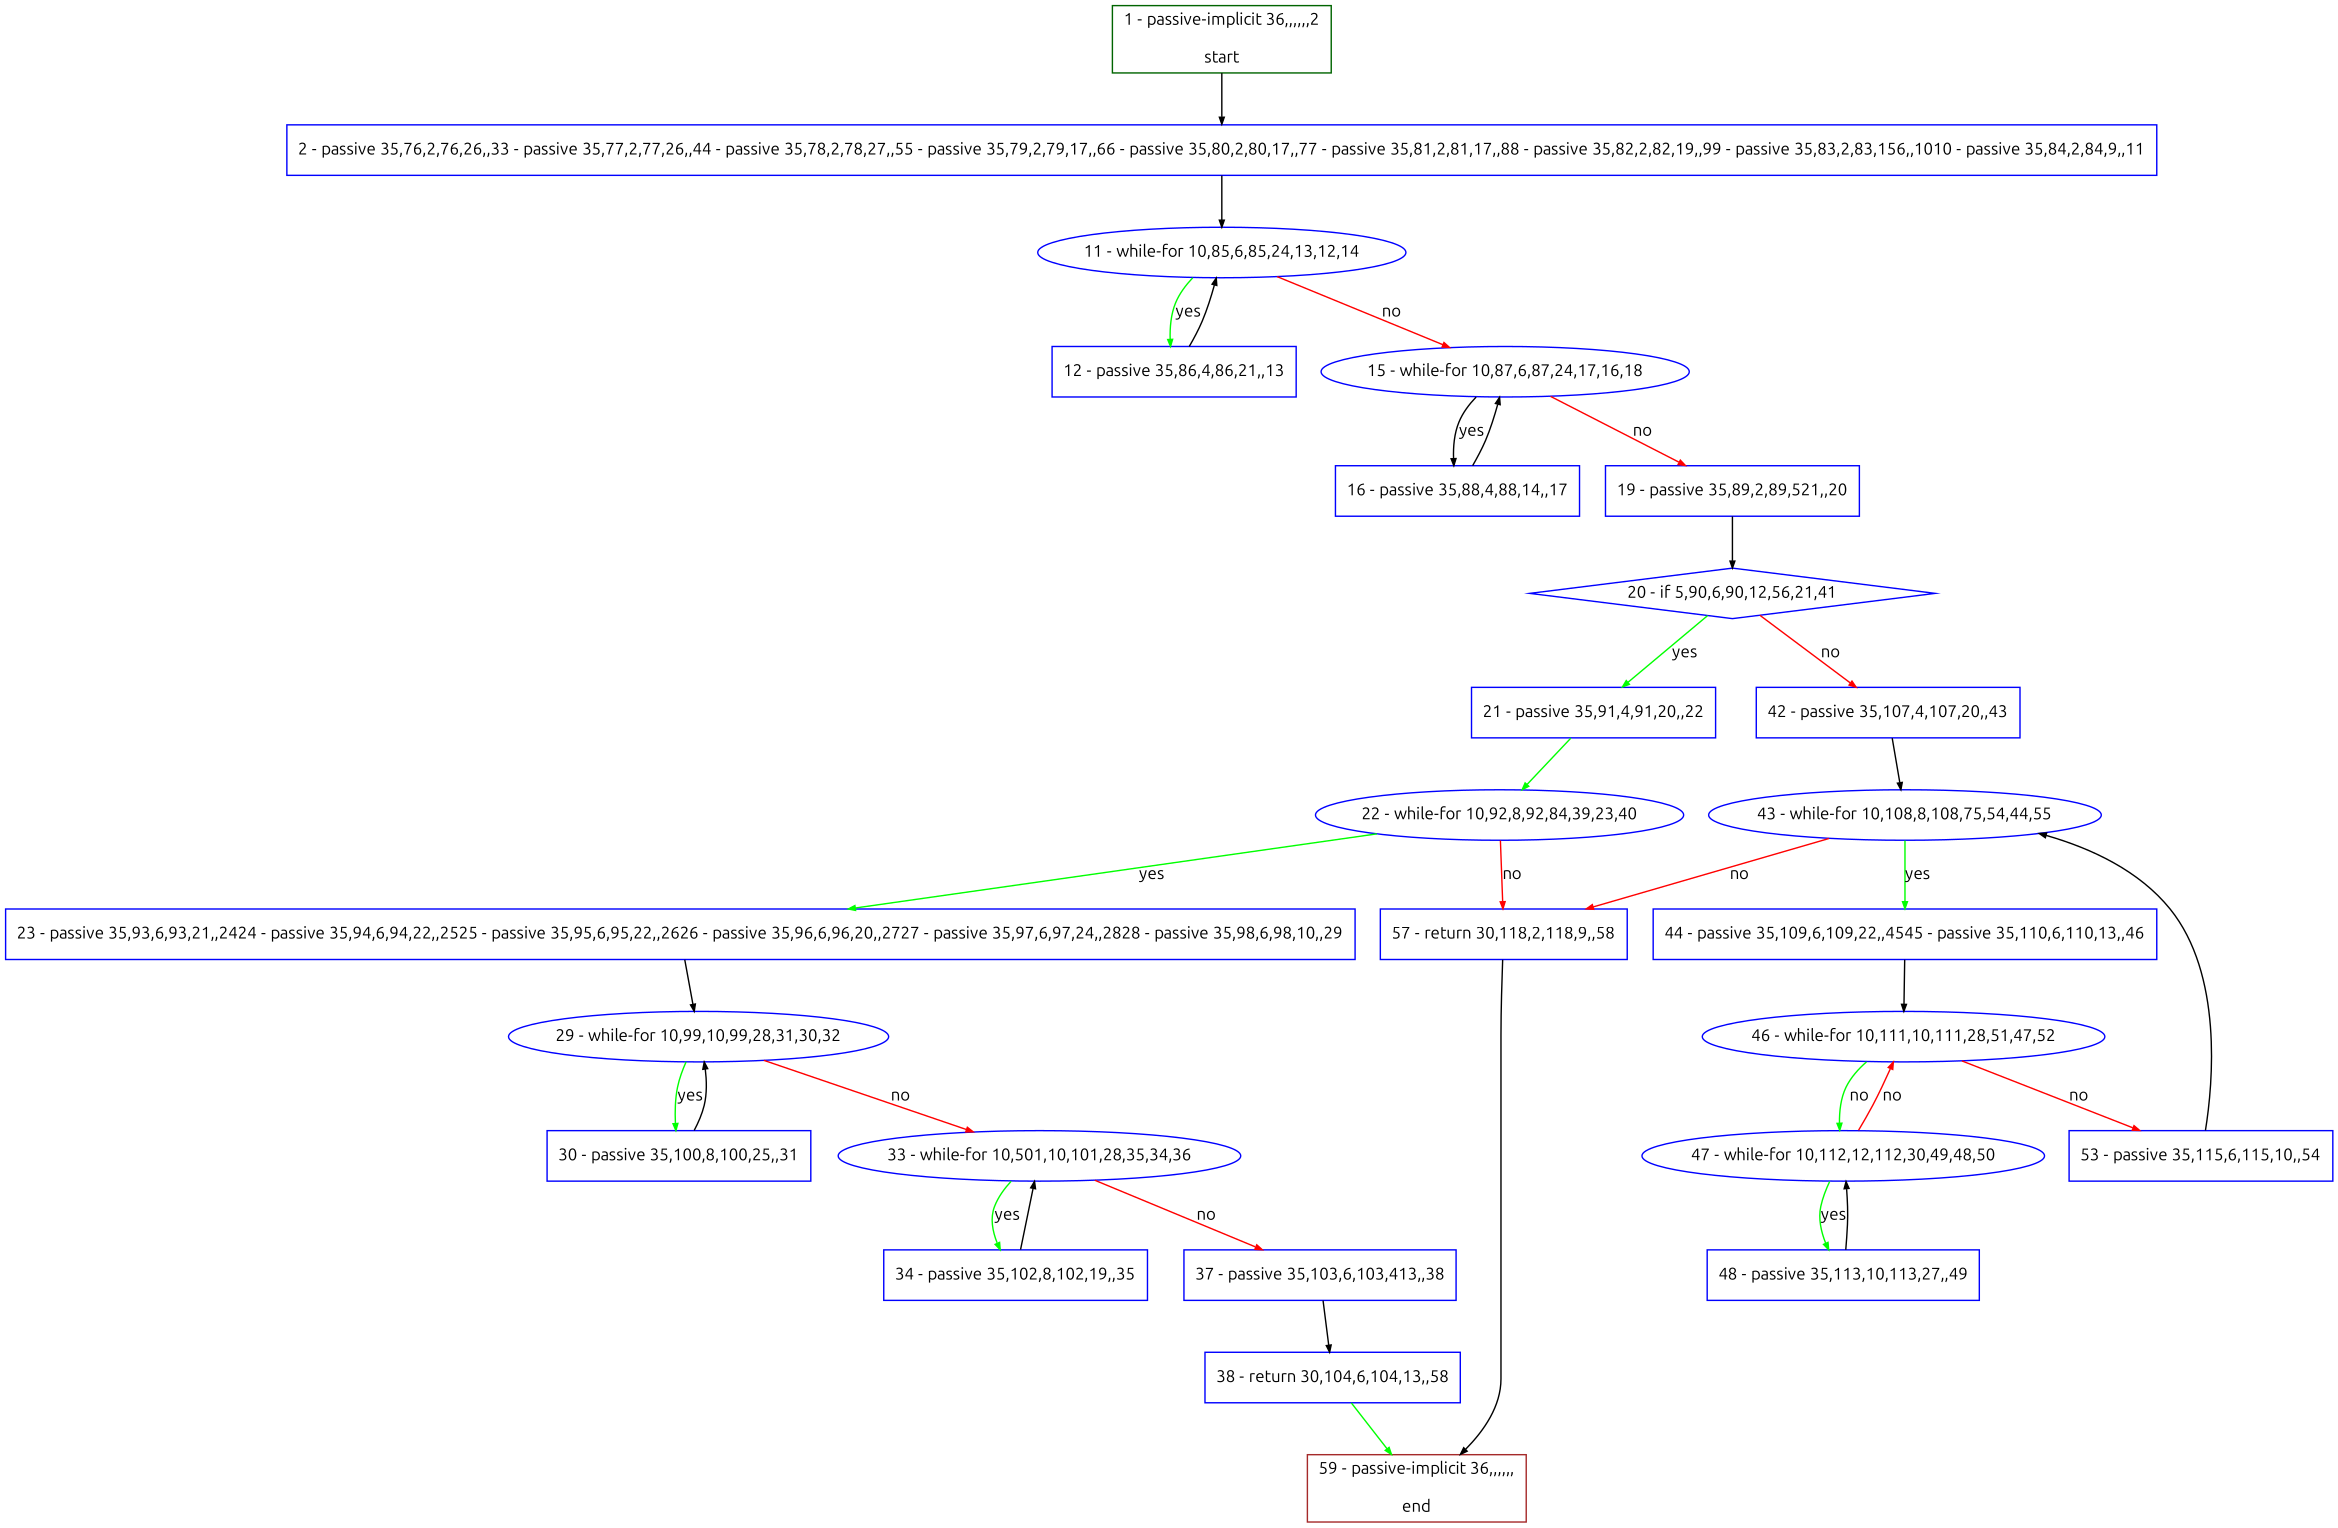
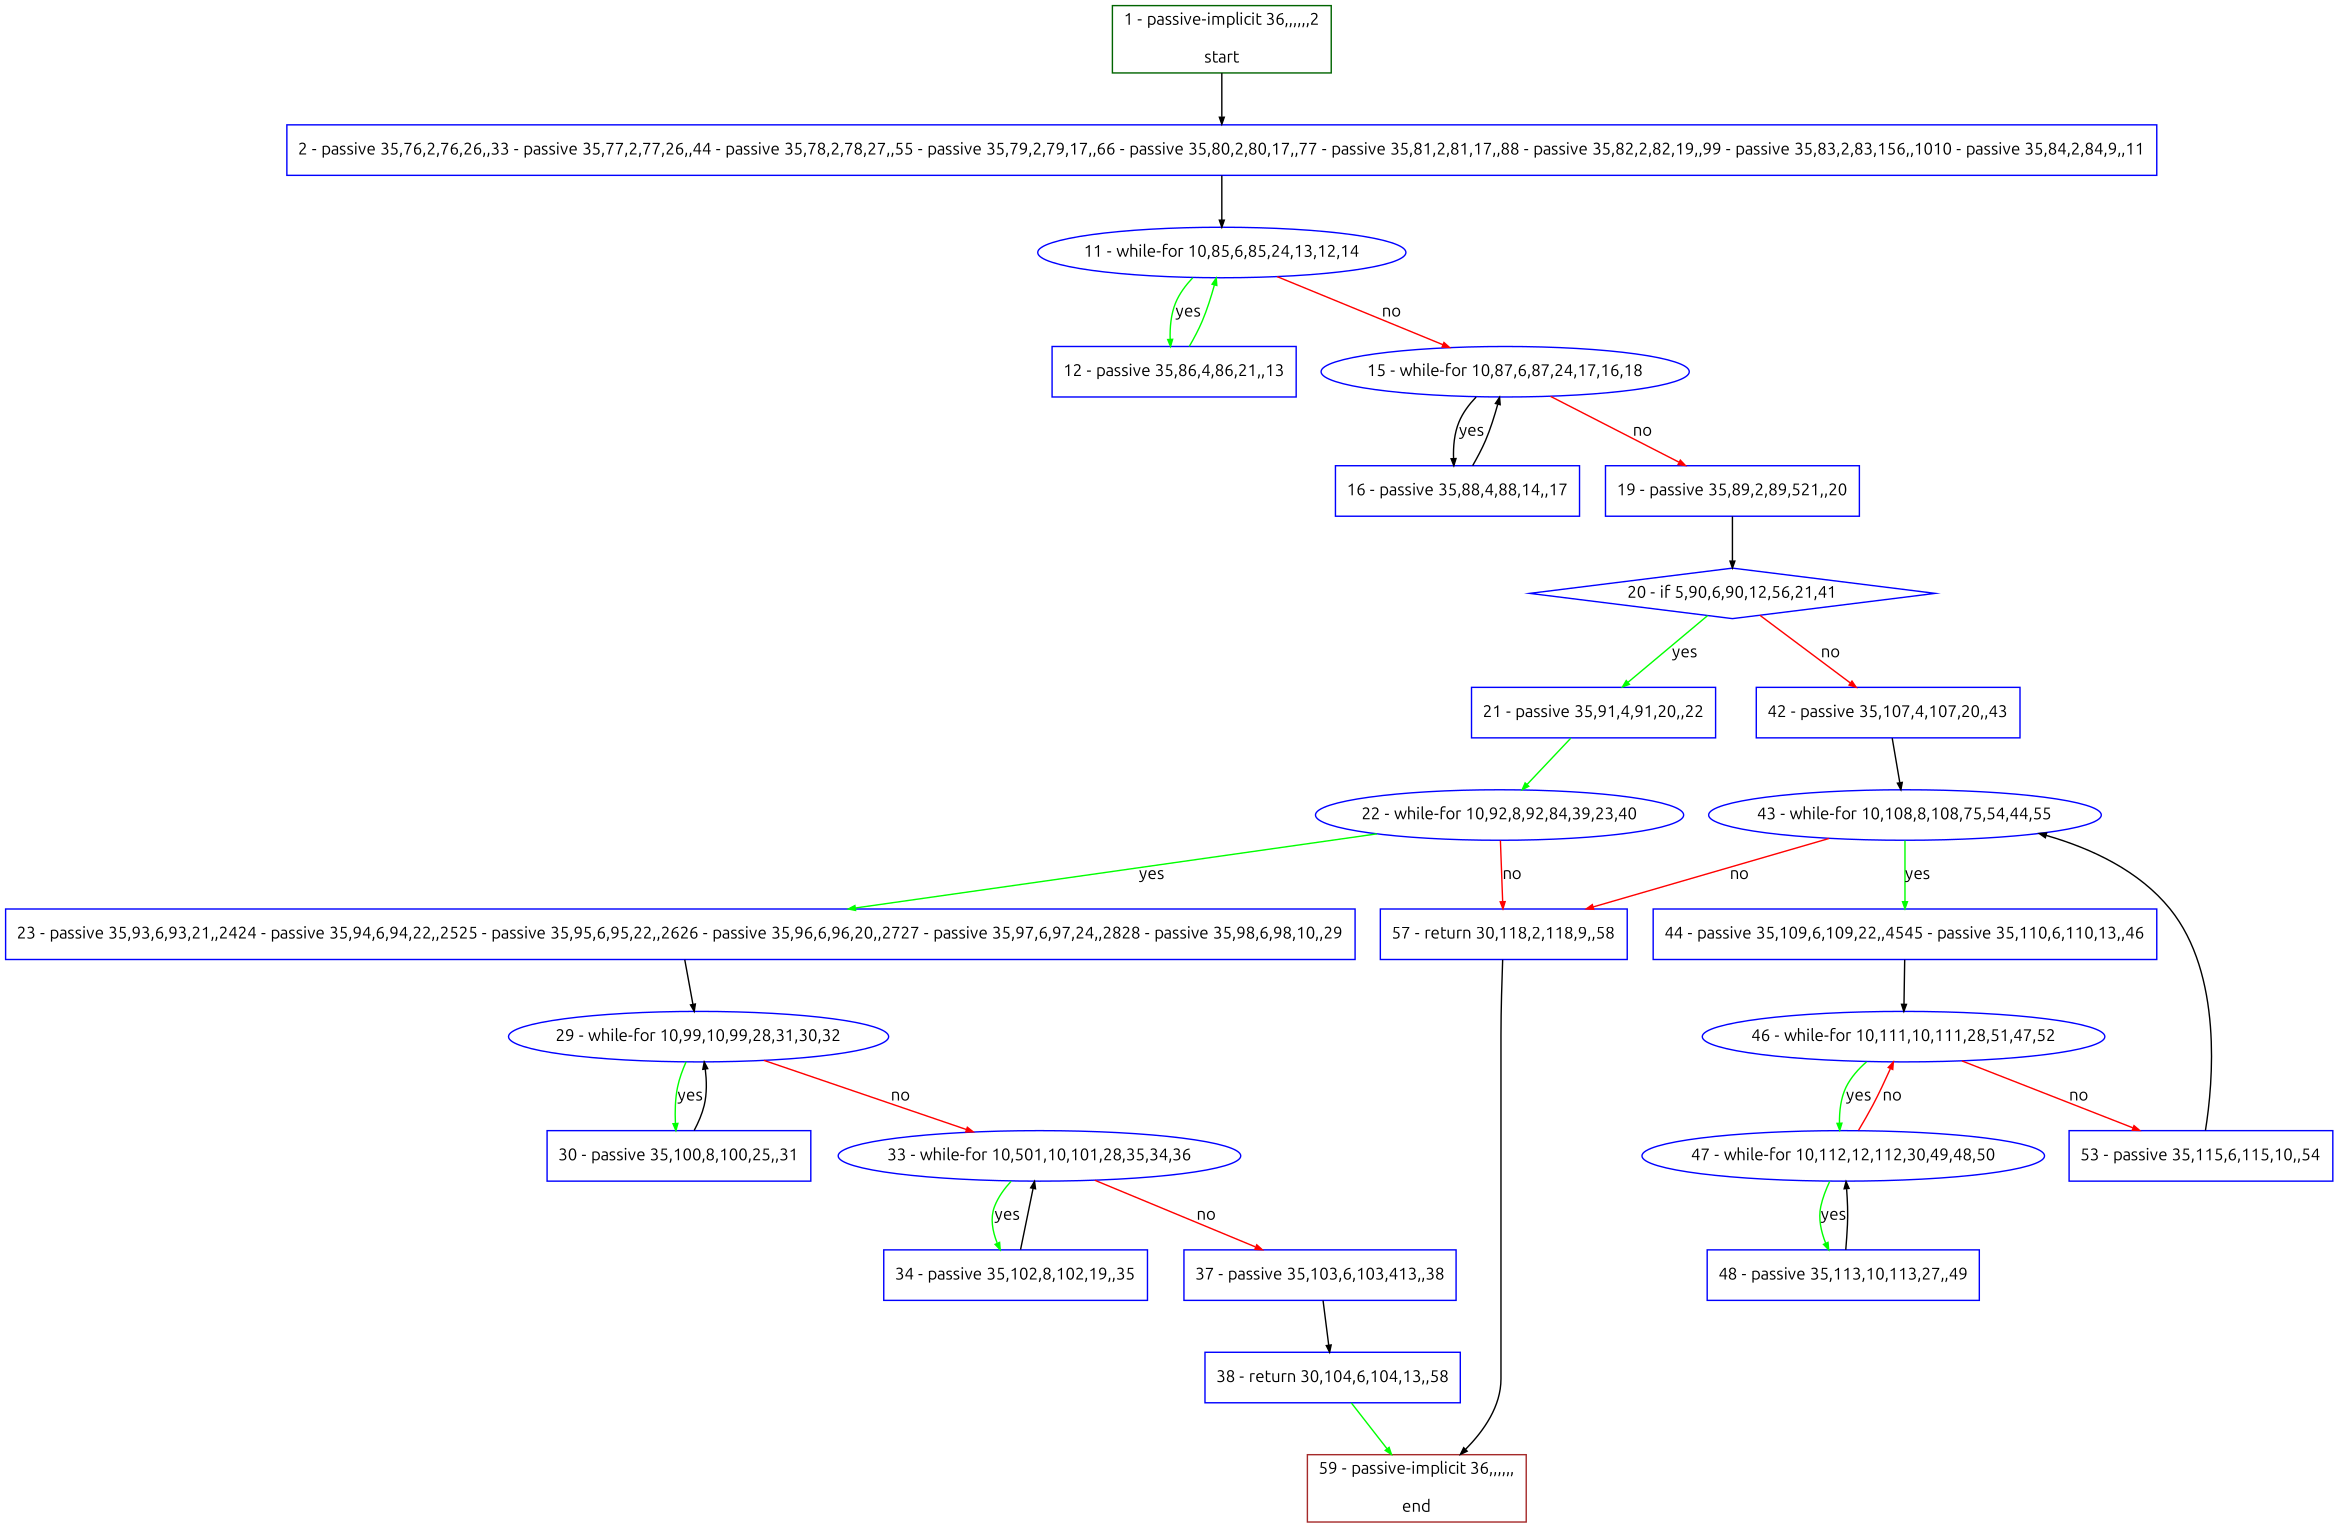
edge "12 - passive 35,86,4,86,21,,13" -> "11 - while-for 10,85,6,85,24,13,12,14": color #000000 -> #00ff00
edge "46 - while-for 10,111,10,111,28,51,47,52" -> "47 - while-for 10,112,12,112,30,49,48,50": label "no" -> "yes"
